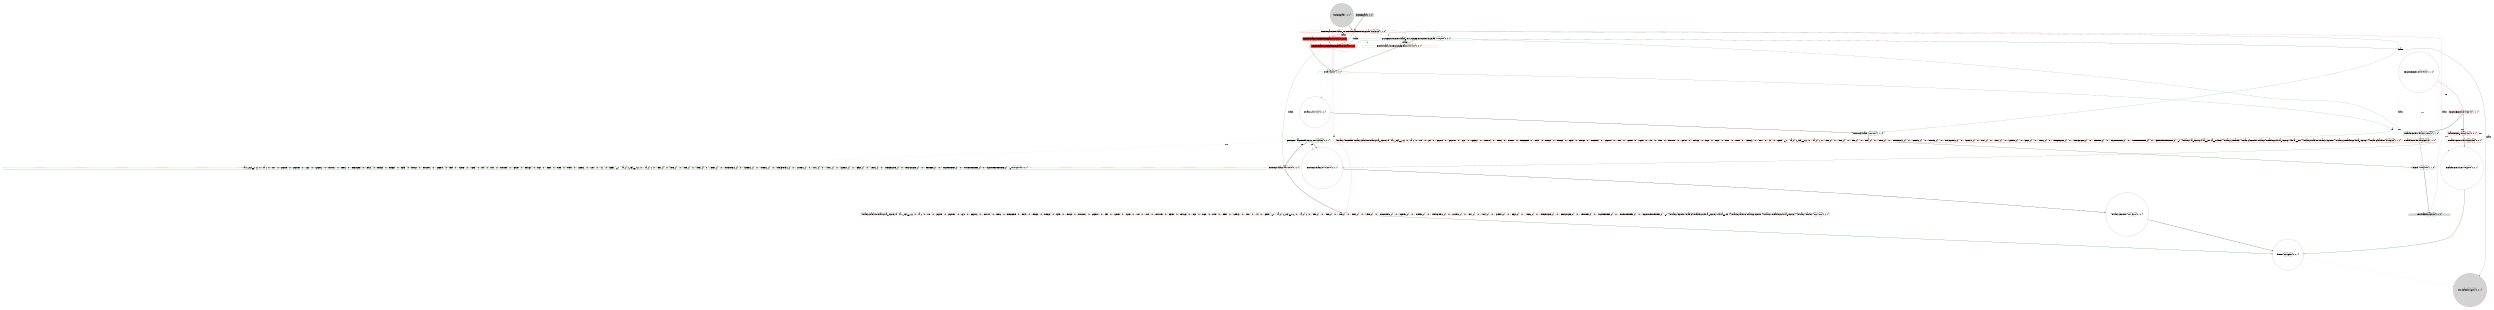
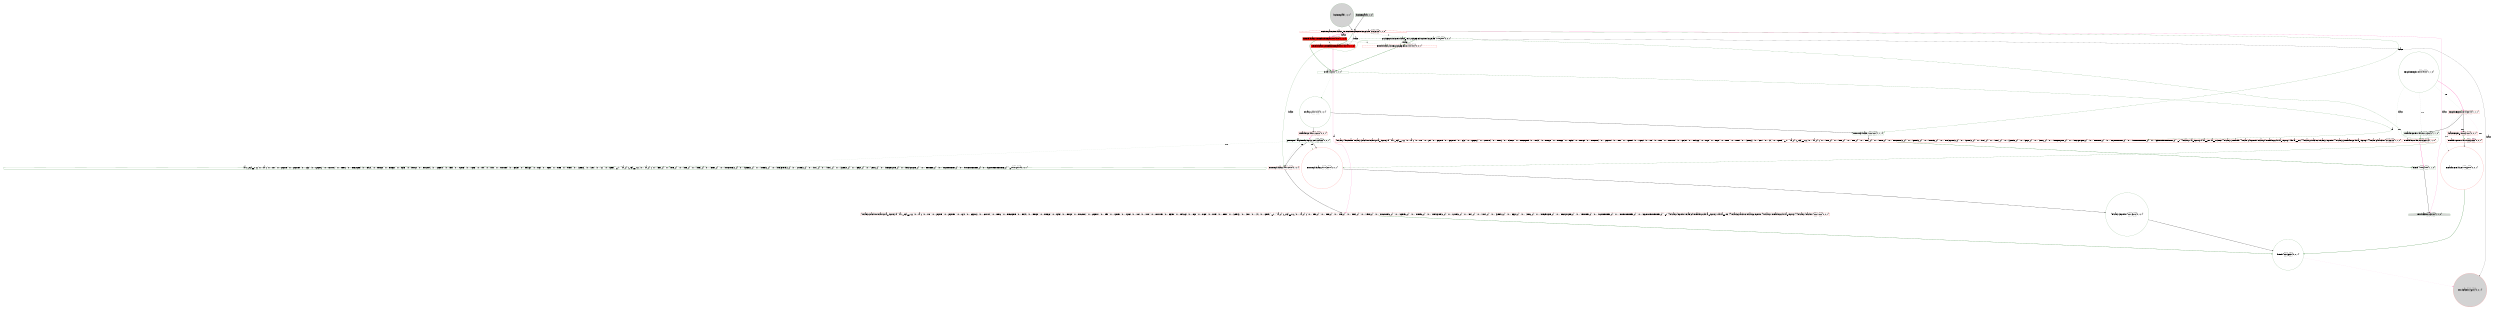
node "_errHandler.sync(this)@@@8@@@['0', '0', '1']": added
